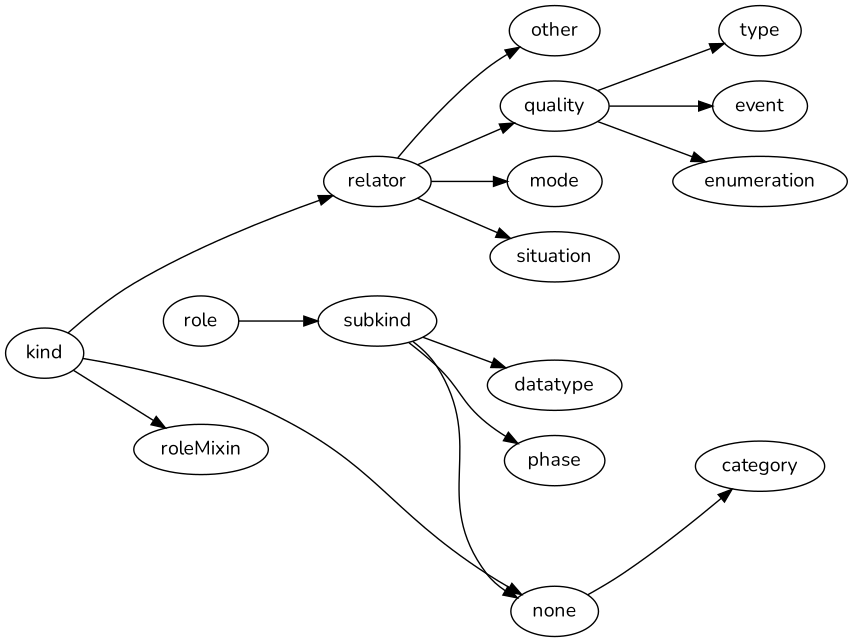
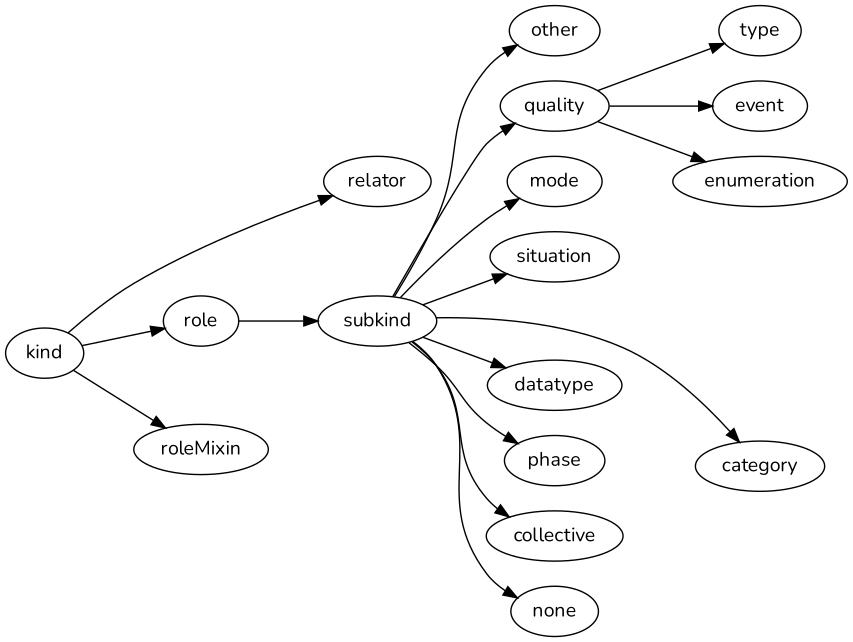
edge "relator" -> "other": now "subkind" -> "other"
edge "relator" -> "quality": now "subkind" -> "quality"
edge "relator" -> "mode": now "subkind" -> "mode"
edge "relator" -> "situation": now "subkind" -> "situation"
edge "kind" -> "none": now "kind" -> "role"
node "collective": added
edge "none" -> "category": now "subkind" -> "category"
